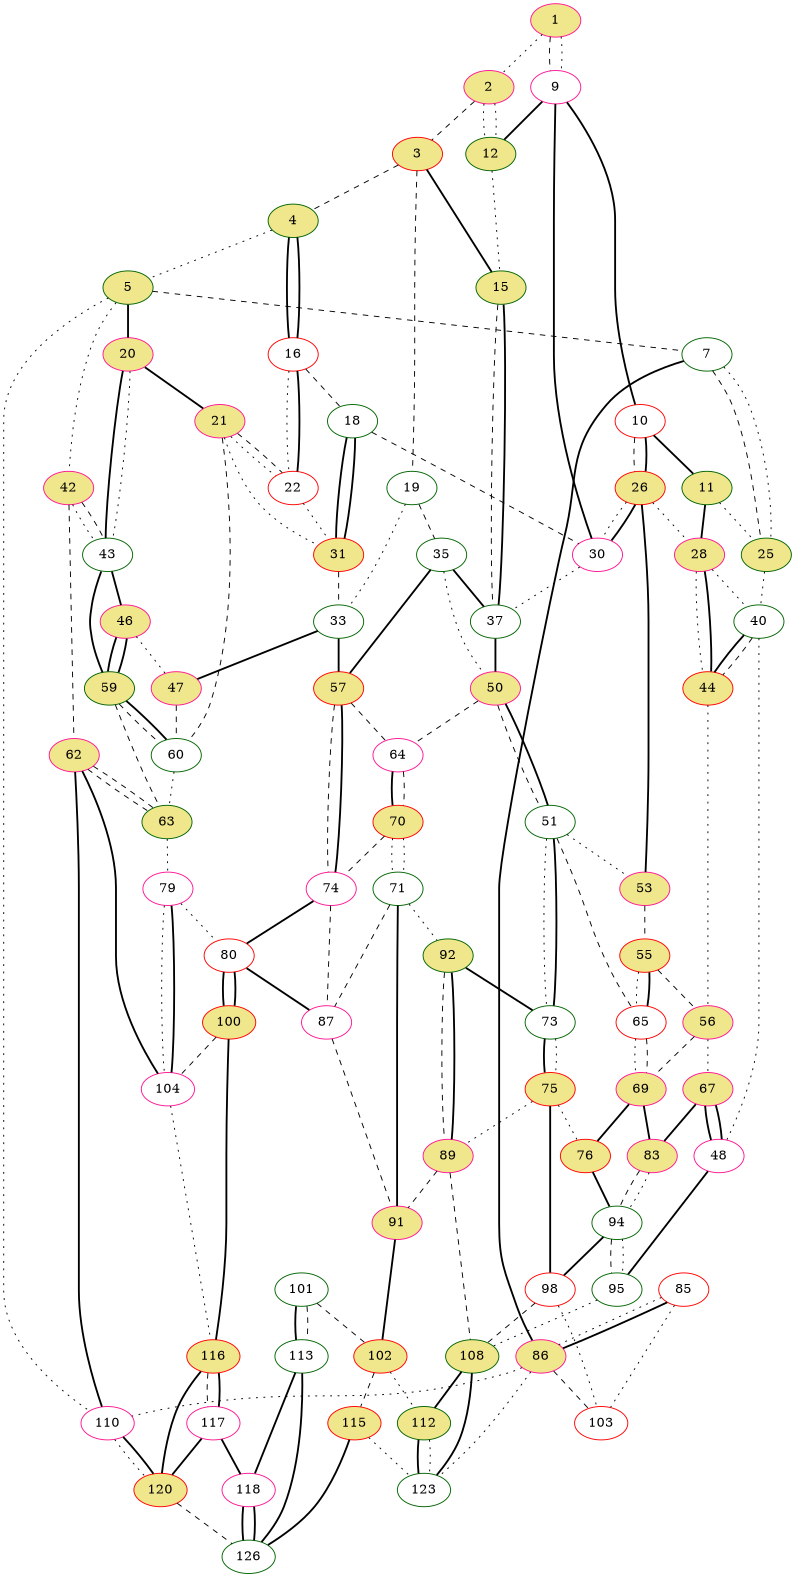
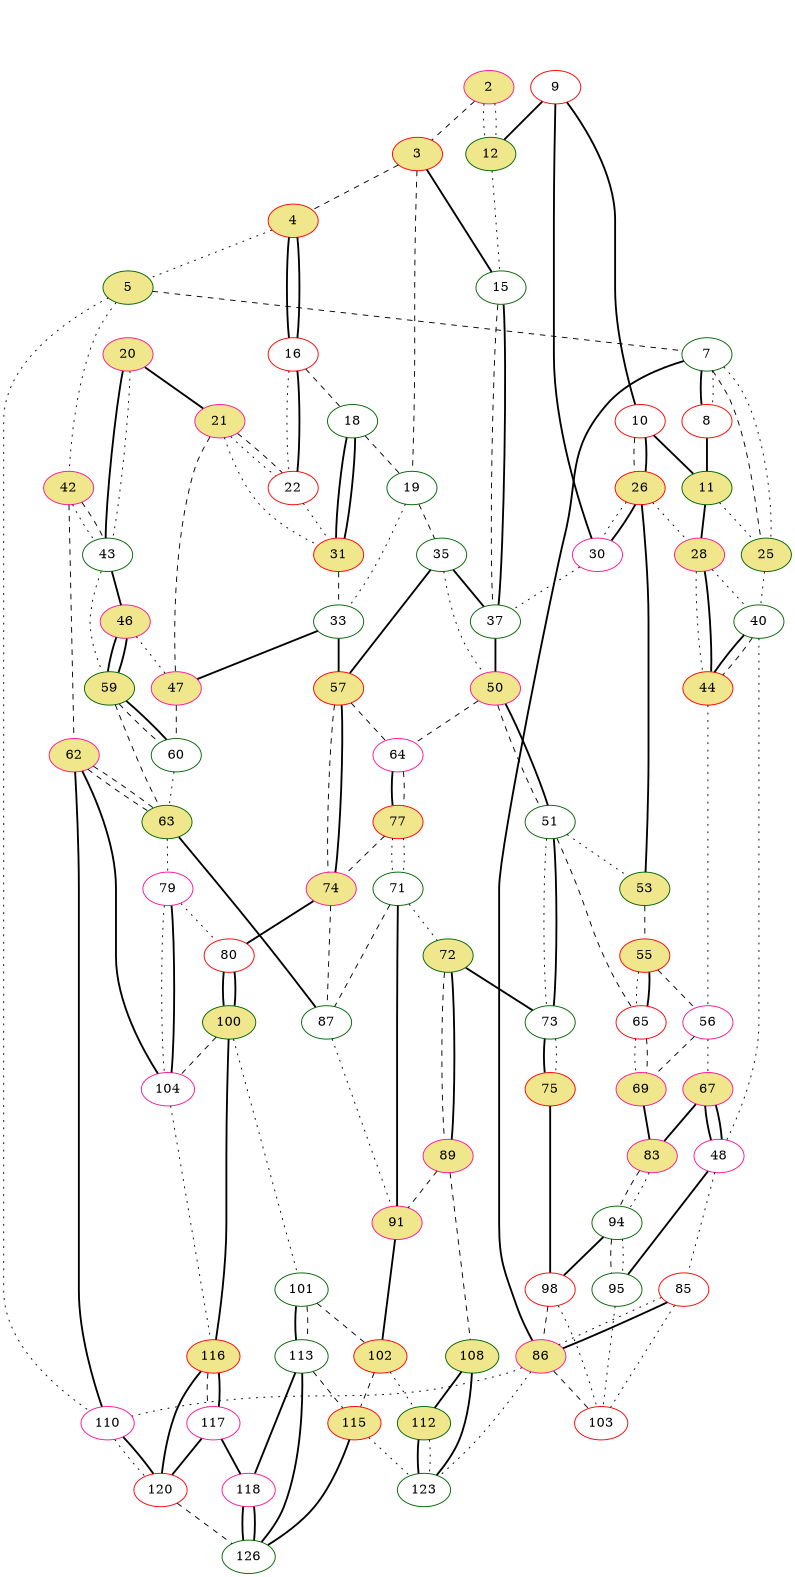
node "1": removed
node "9": color deeppink -> red
node "4": color darkgreen -> red
node "15": fillcolor khaki -> white
edge "5" -- "20": removed
node "8": added
edge "18" -- "30": now "18" -- "19"
edge "21" -- "60": now "21" -- "47"
edge "43" -- "59": style bold -> dotted
node "70": label "70" -> "77"
node "74": fillcolor white -> khaki
node "53": color deeppink -> darkgreen
node "92": label "92" -> "72"
edge "80" -- "87": now "63" -- "87"
node "100": color red -> darkgreen
node "87": color deeppink -> darkgreen
node "56": fillcolor khaki -> white
edge "75" -- "89": removed
edge "87" -- "91": style dashed -> dotted
edge "100" -- "101": added
node "76": removed
edge "48" -- "85": added
edge "98" -- "108": now "98" -- "86"
edge "95" -- "108": now "95" -- "103"
edge "113" -- "115": added
node "120": fillcolor khaki -> white
